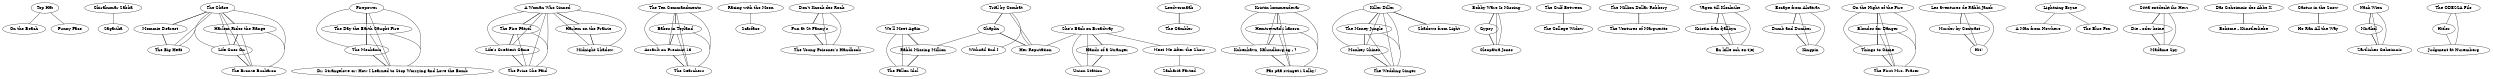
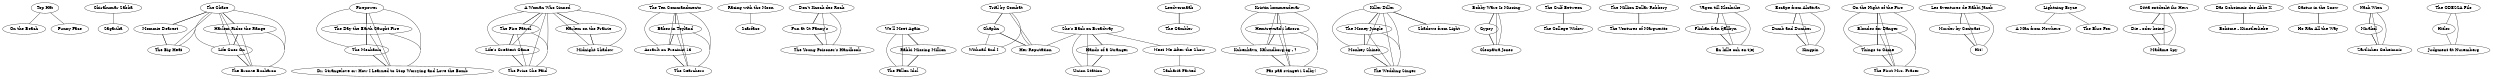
node "Kristin från fjällbyn": label "Kristin från fjällbyn" -> "Flickan från fjällbyn"
edge "Chaplin" -- "Rabbi Missing Million": now "Chaplin" -- "Withnail and I"
